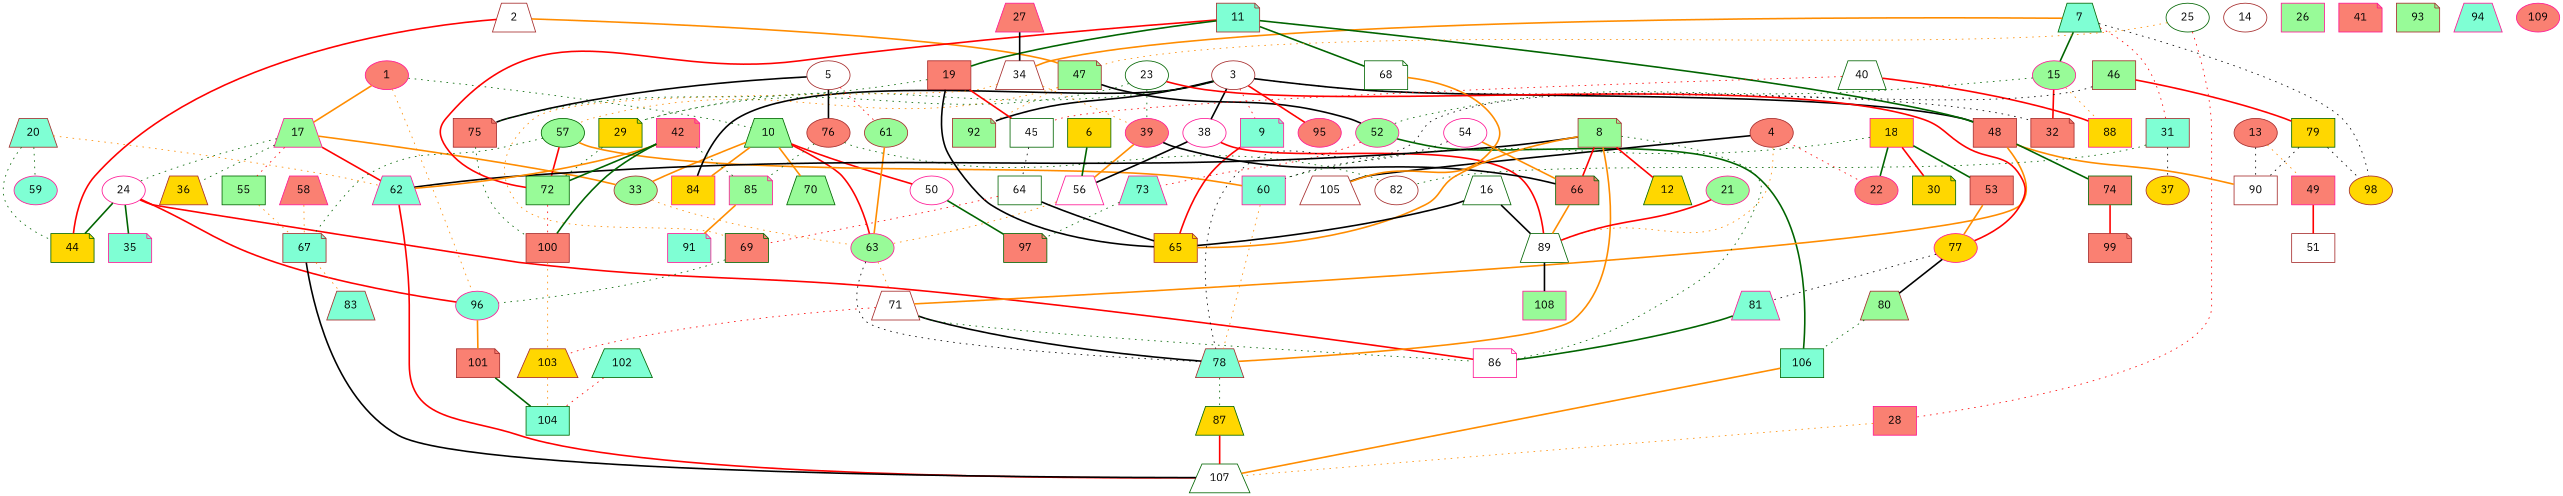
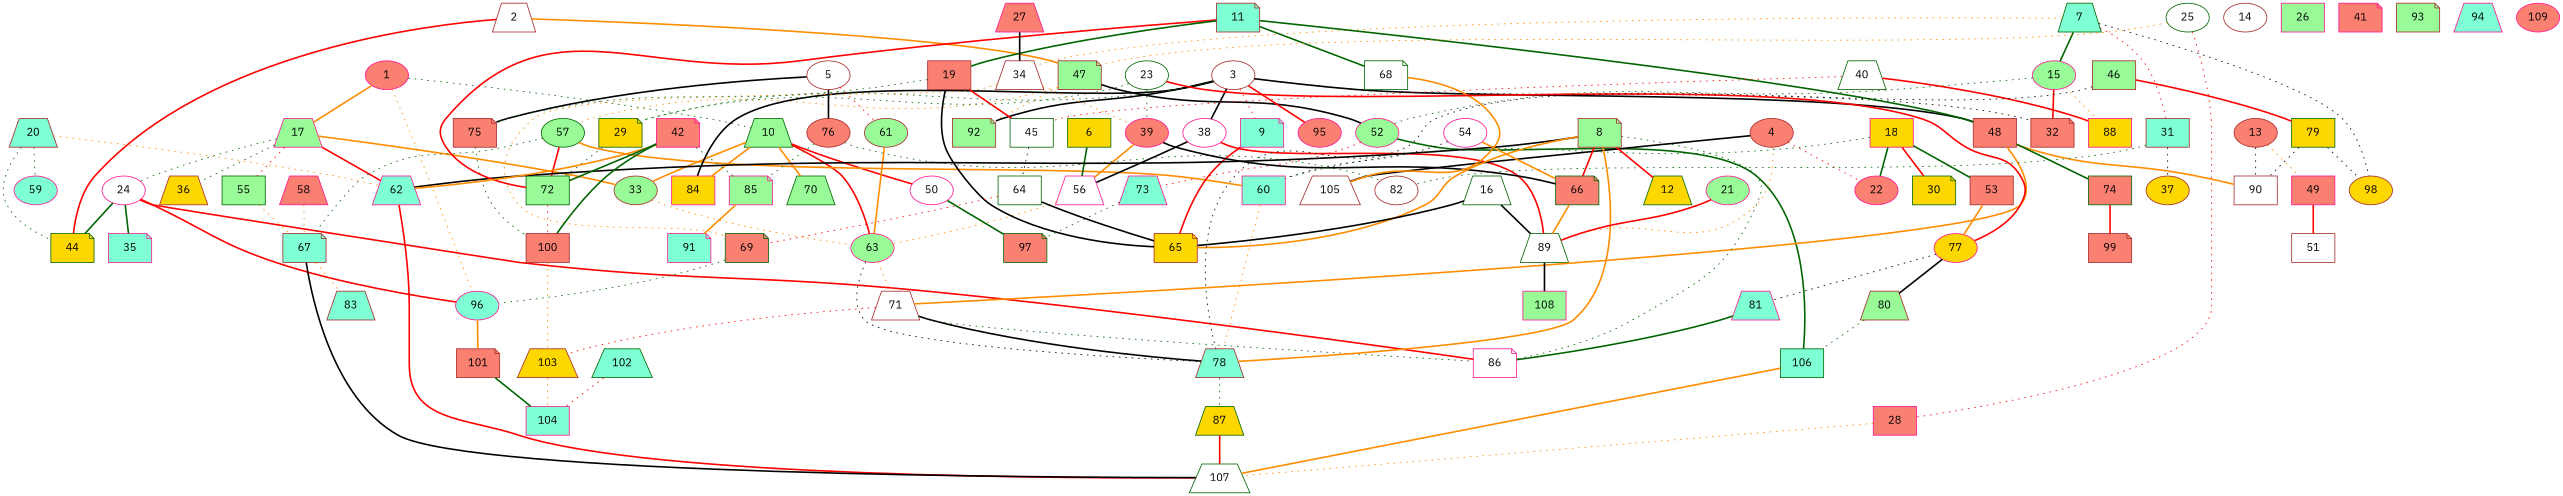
edge "7" -- "34": style bold -> dotted
node "104": color darkgreen -> deeppink
